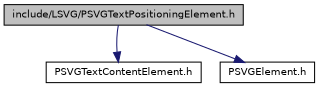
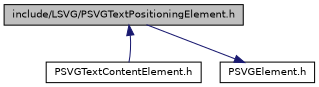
edge "include/LSVG/PSVGTextPositioningElement.h" -> "PSVGTextContentElement.h": reversed
